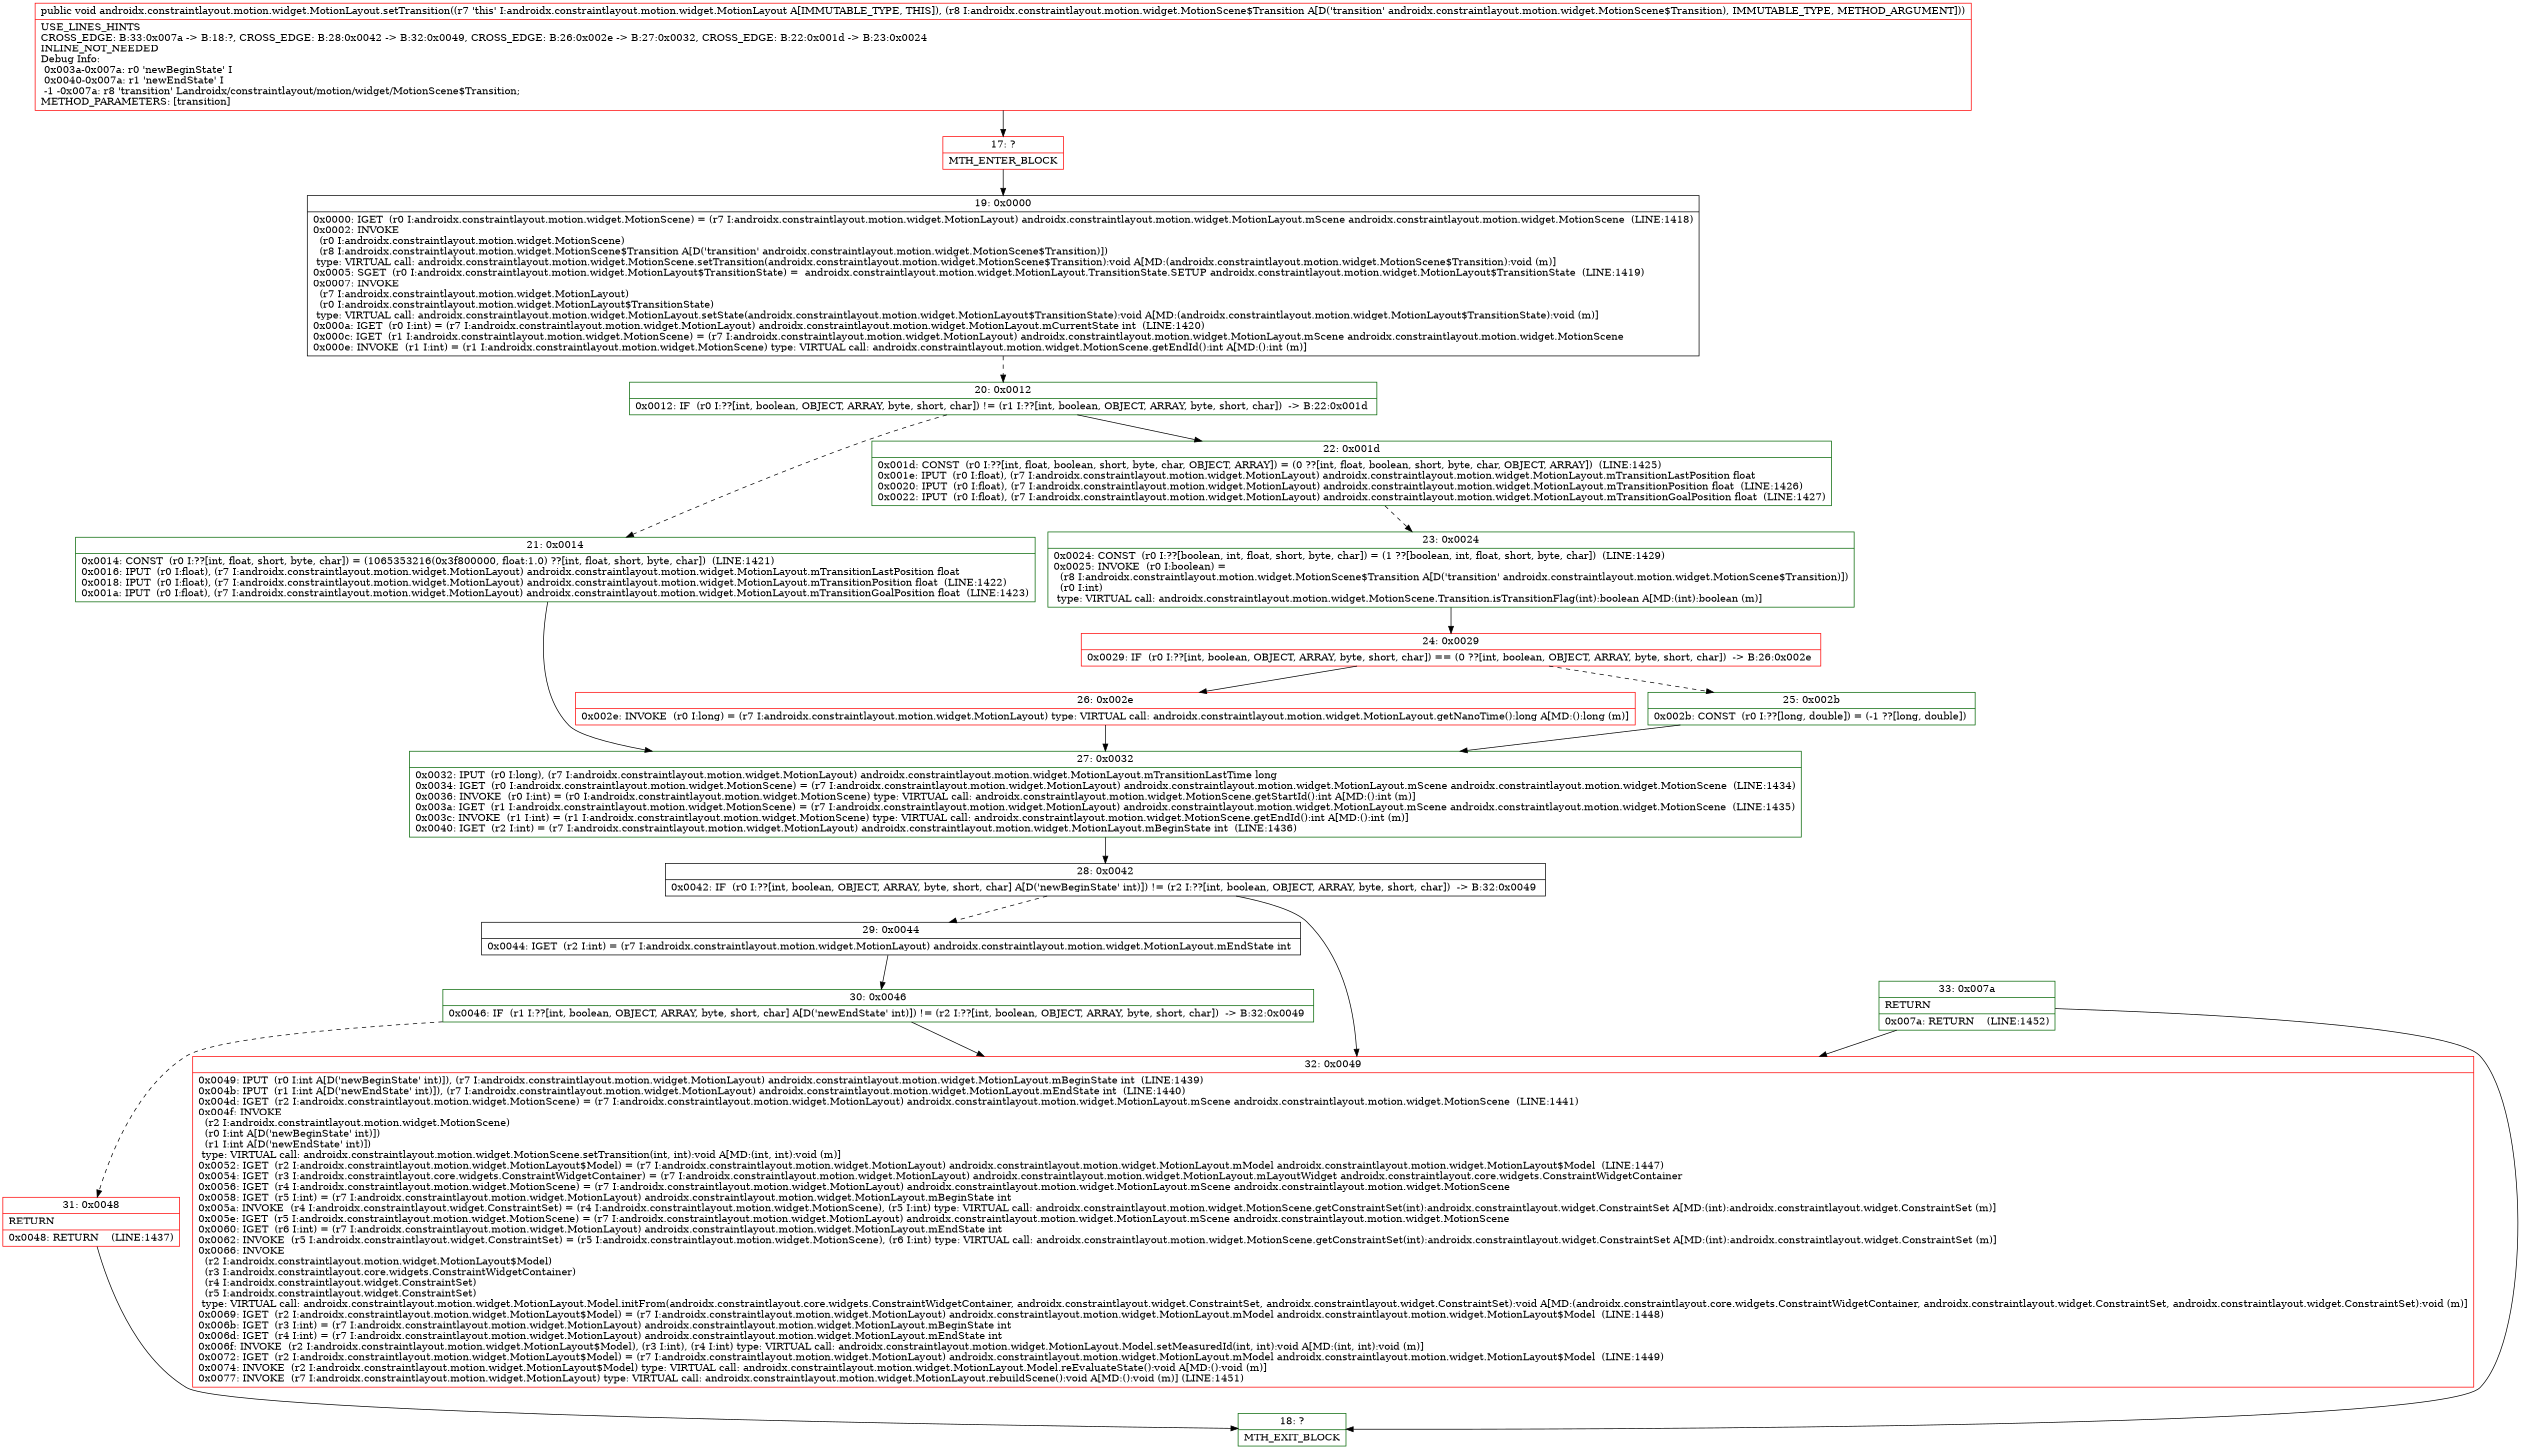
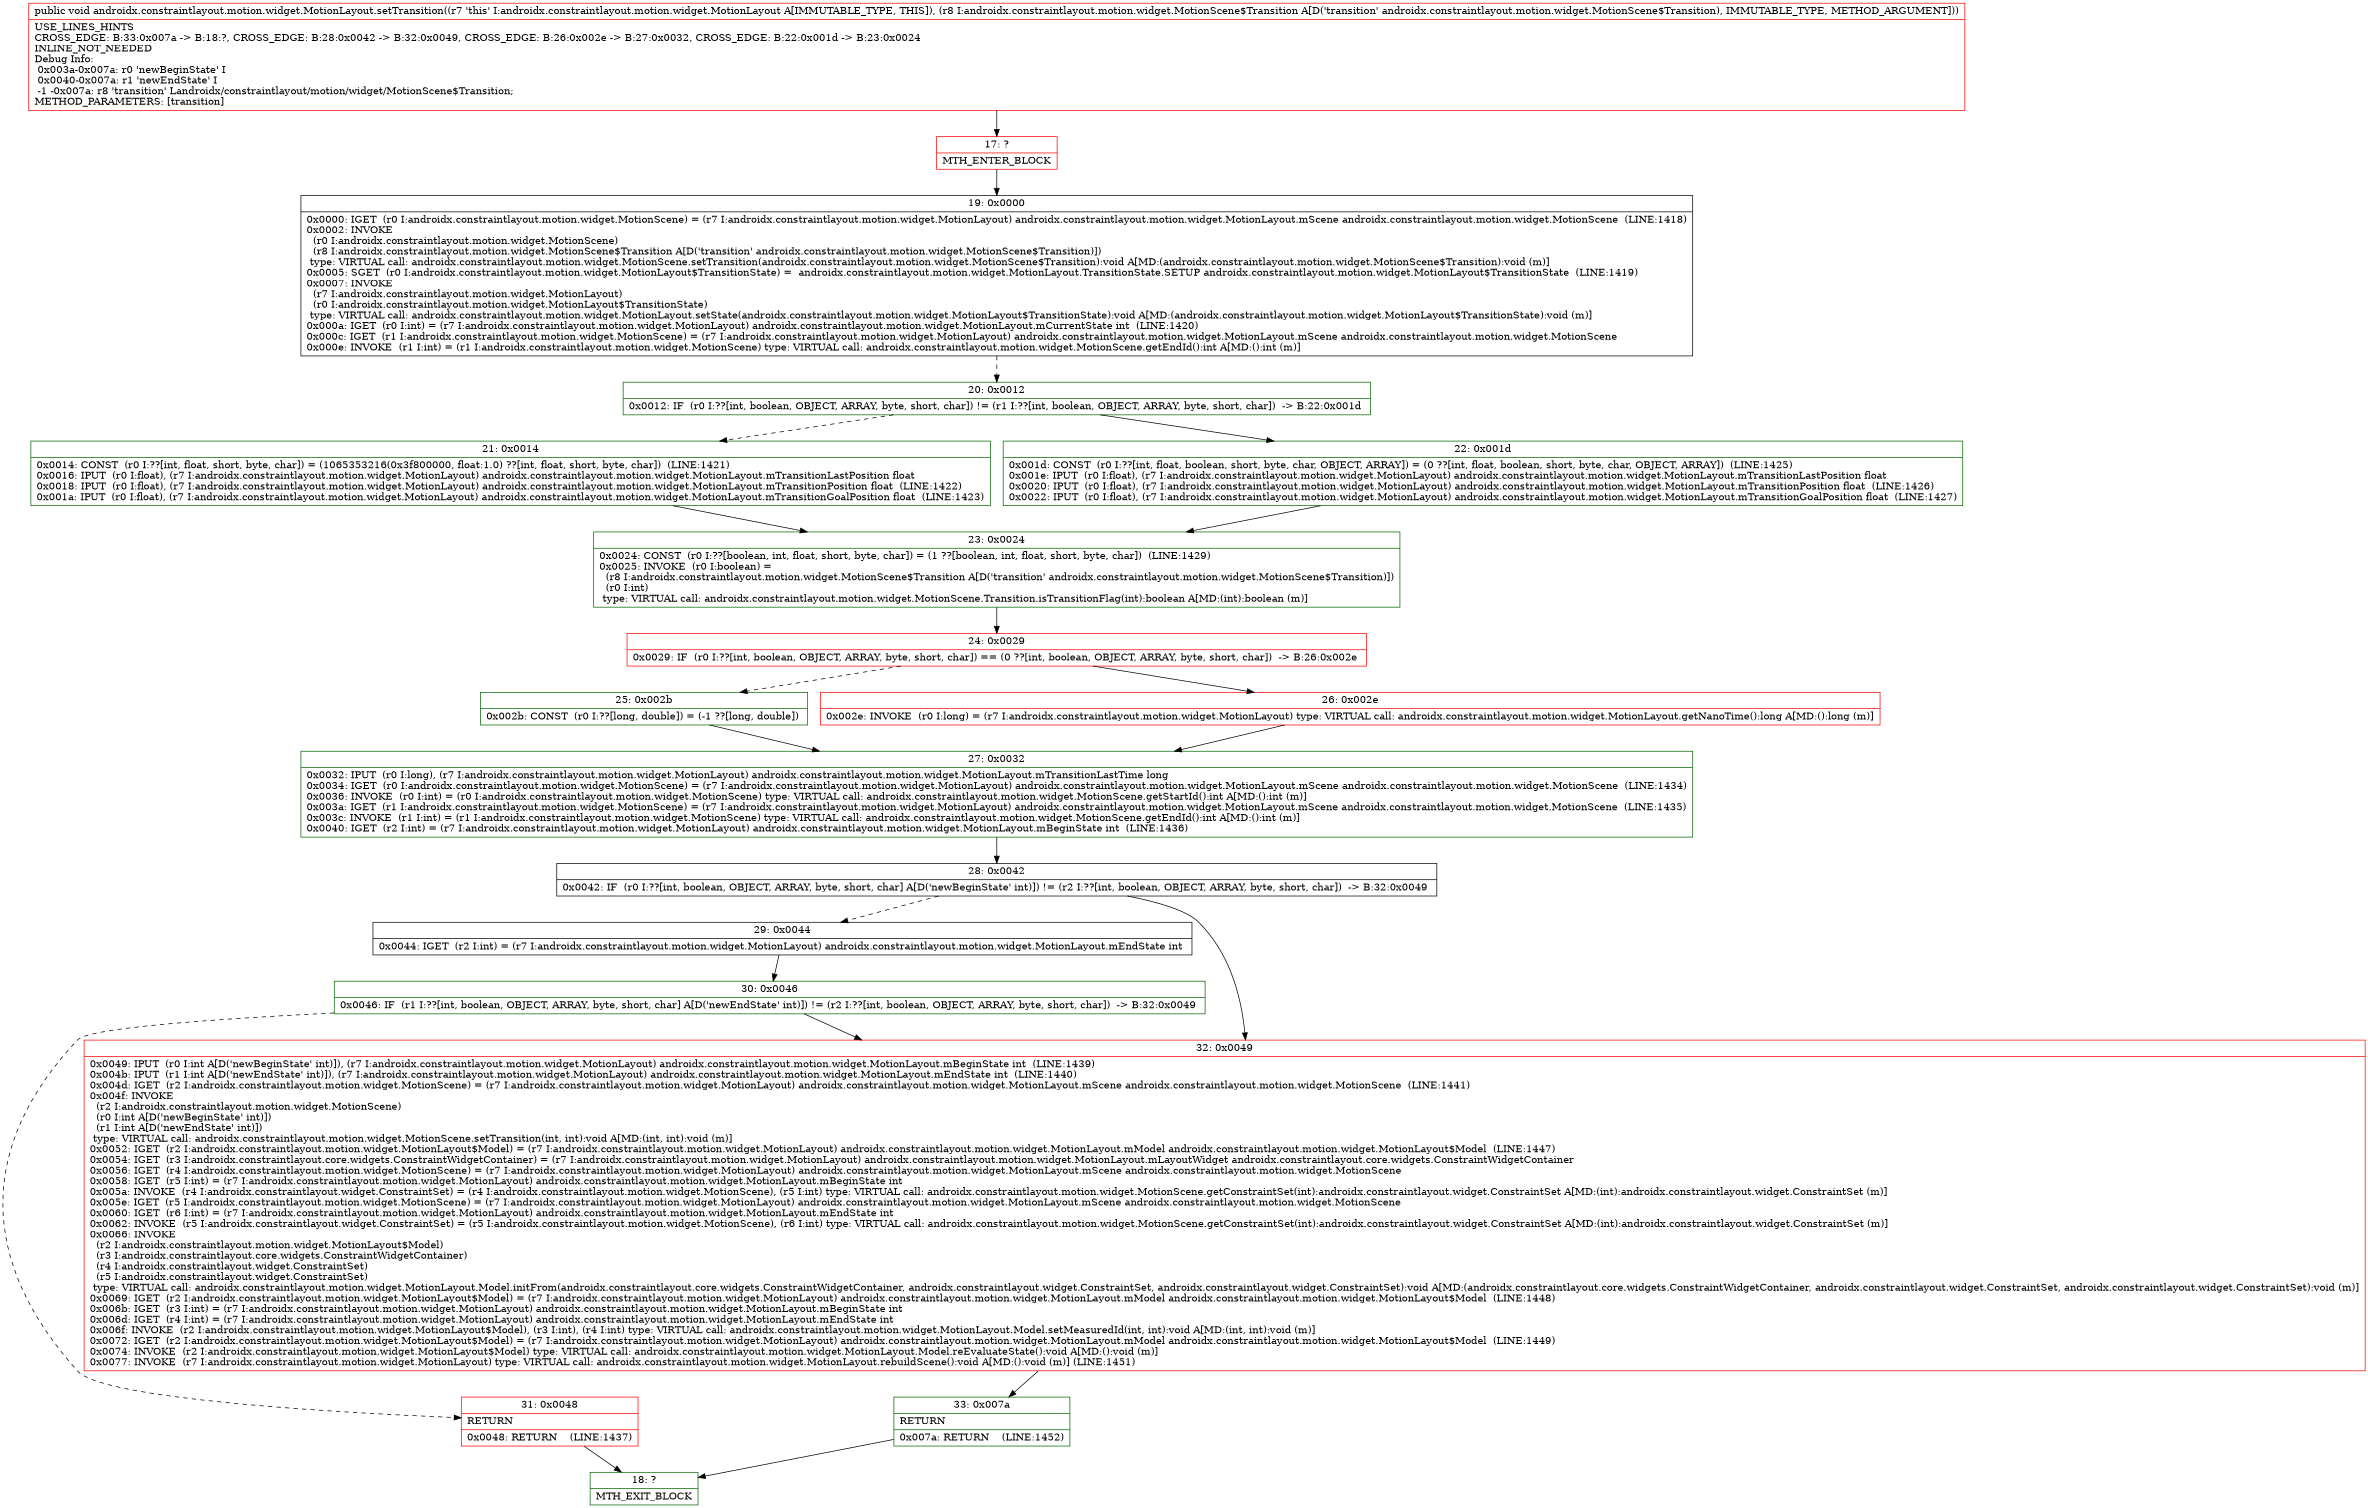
edge "22: 0x001d" -> "23: 0x0024": style dashed -> solid
edge "21: 0x0014" -> "27: 0x0032": now "21: 0x0014" -> "23: 0x0024"
edge "33: 0x007a" -> "32: 0x0049": reversed
